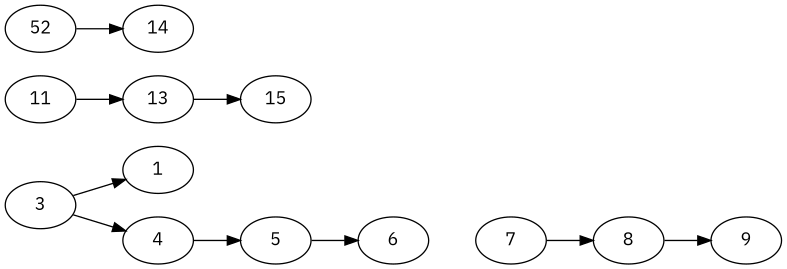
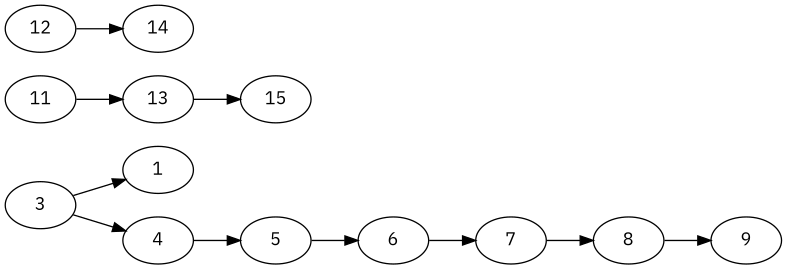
node "52": label "52" -> "12"
edge "6" -> "7": added
